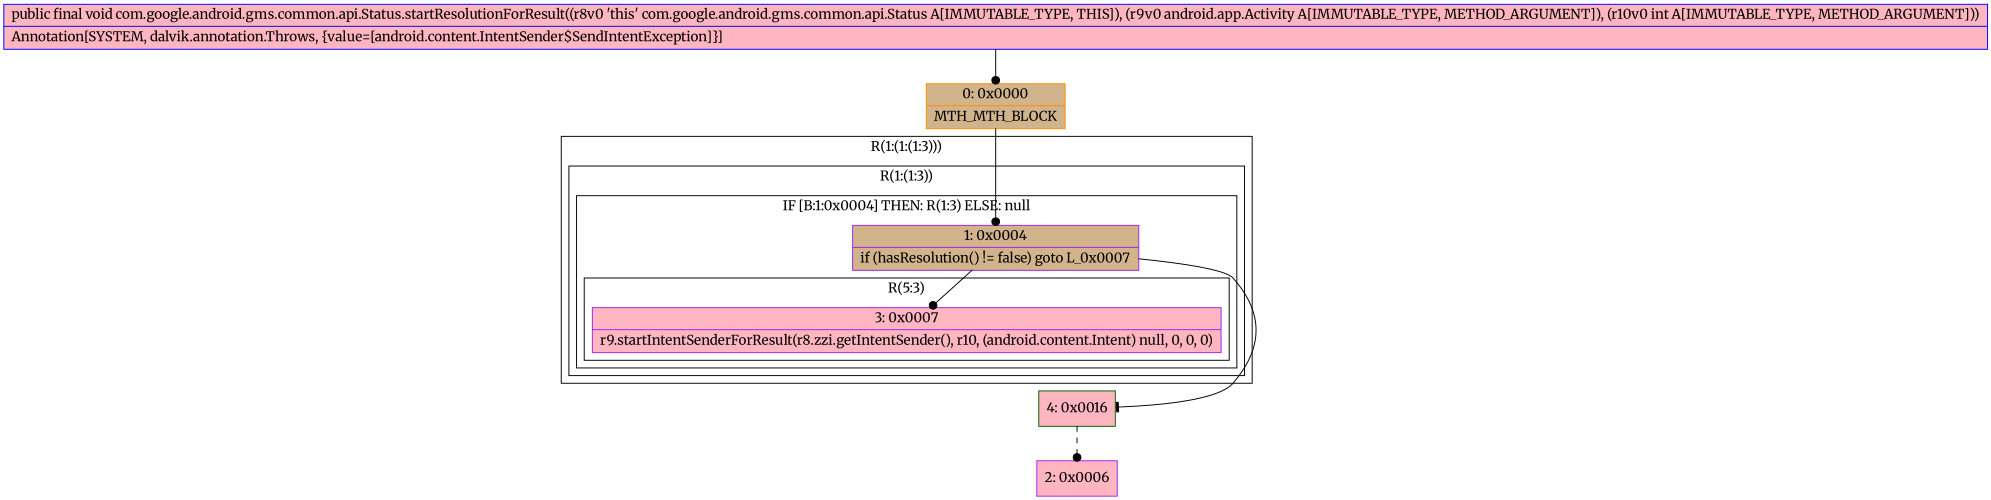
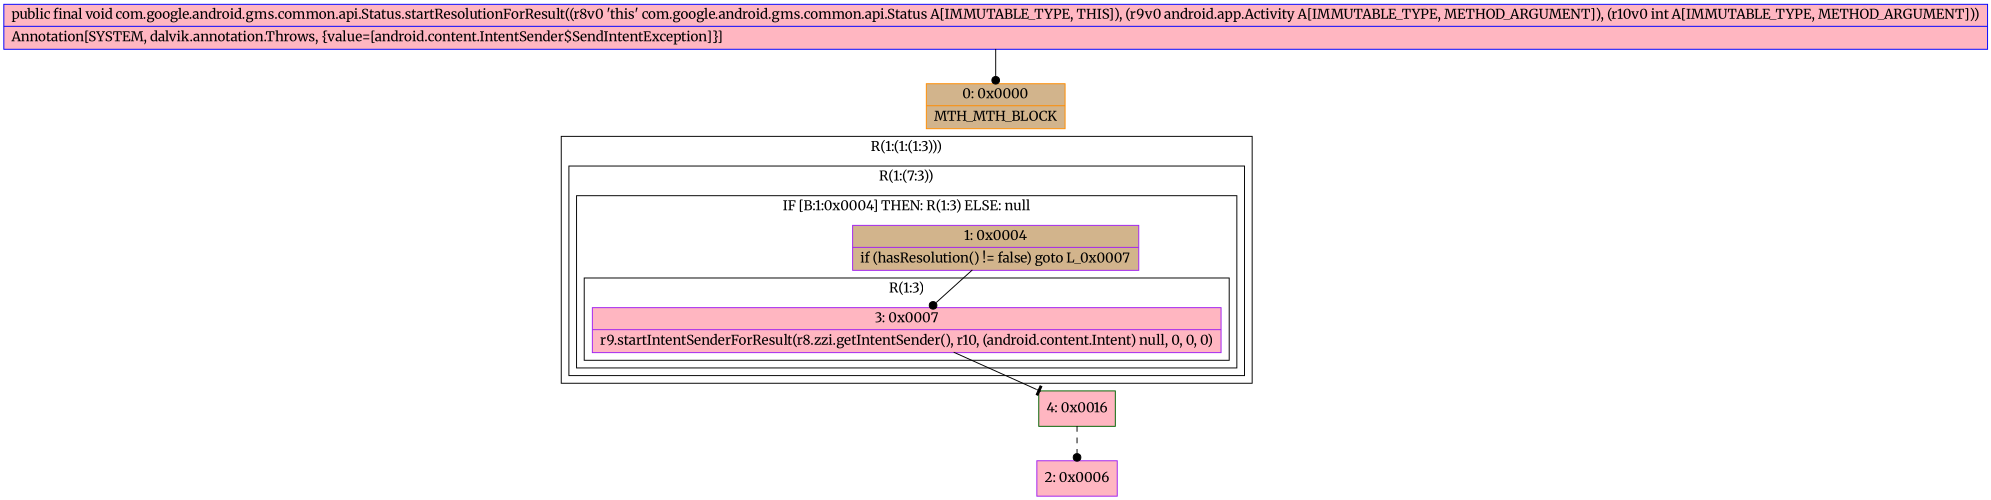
edge "0: 0x0000" -> "1: 0x0004": removed
cluster "R(1:(1:3))": label "R(1:(1:3))" -> "R(1:(7:3))"
cluster "R(5:3)": label "R(5:3)" -> "R(1:3)"
edge "1: 0x0004" -> "4: 0x0016": now "3: 0x0007" -> "4: 0x0016"
